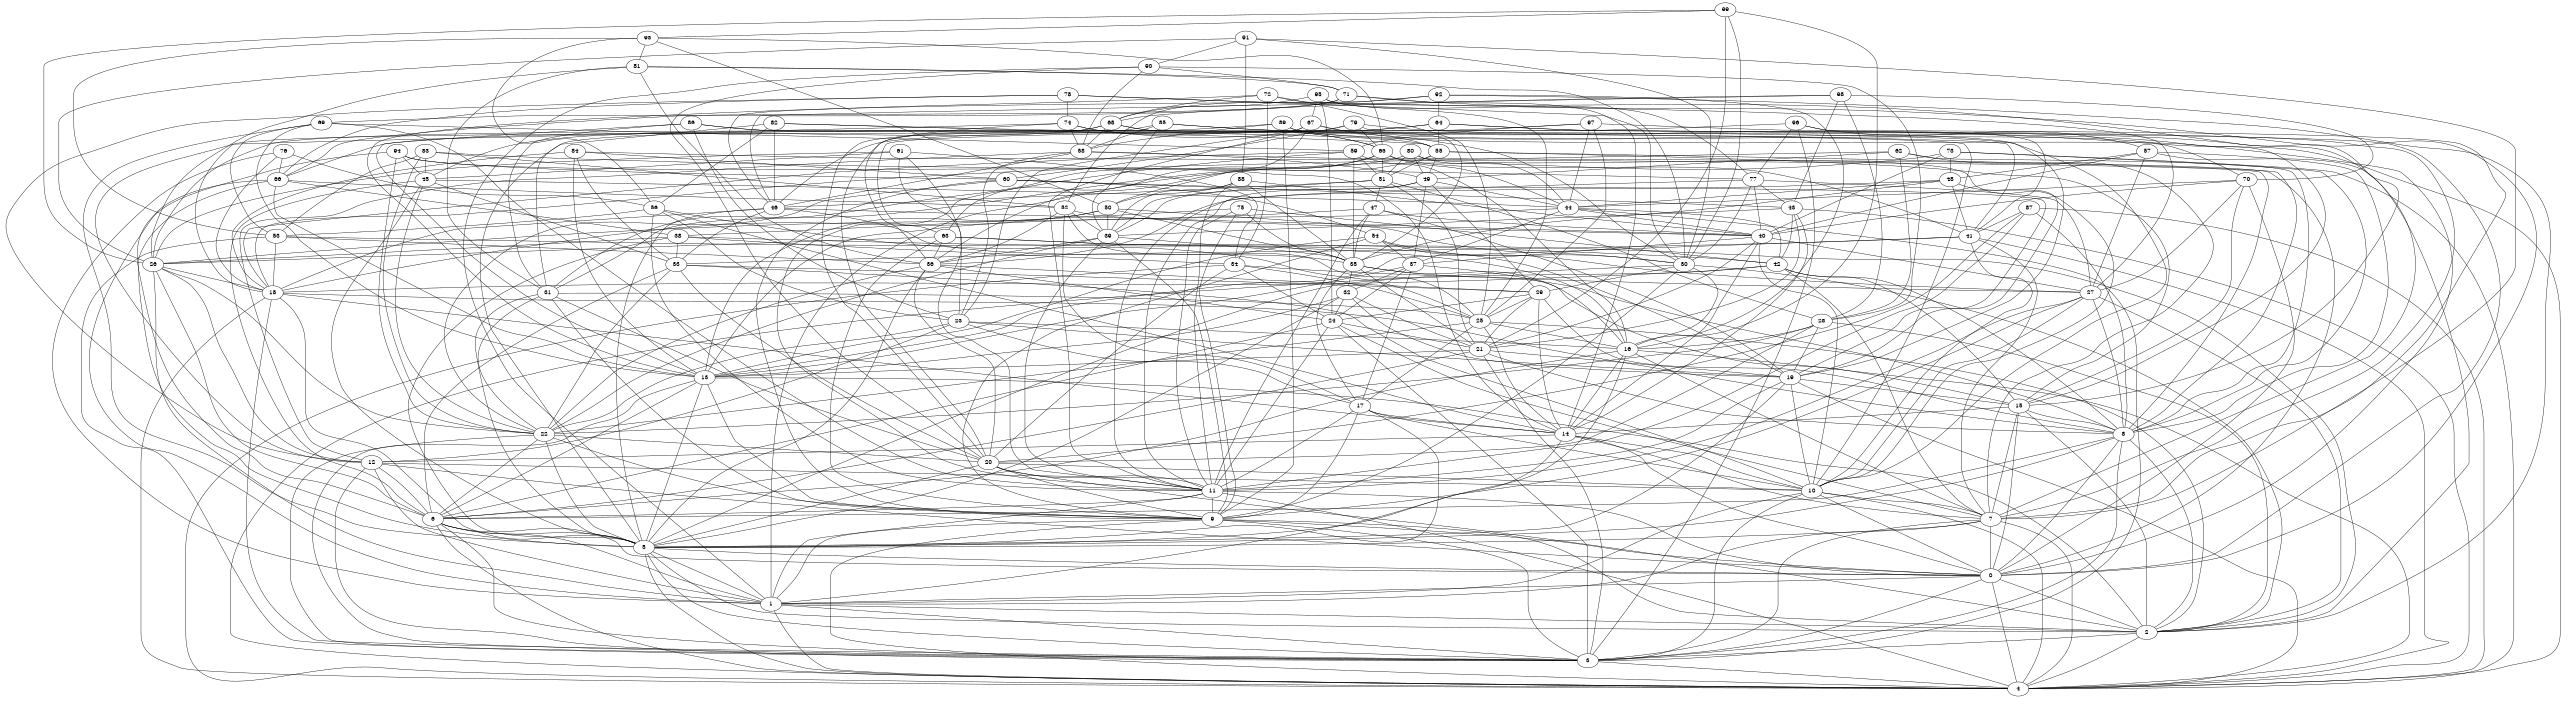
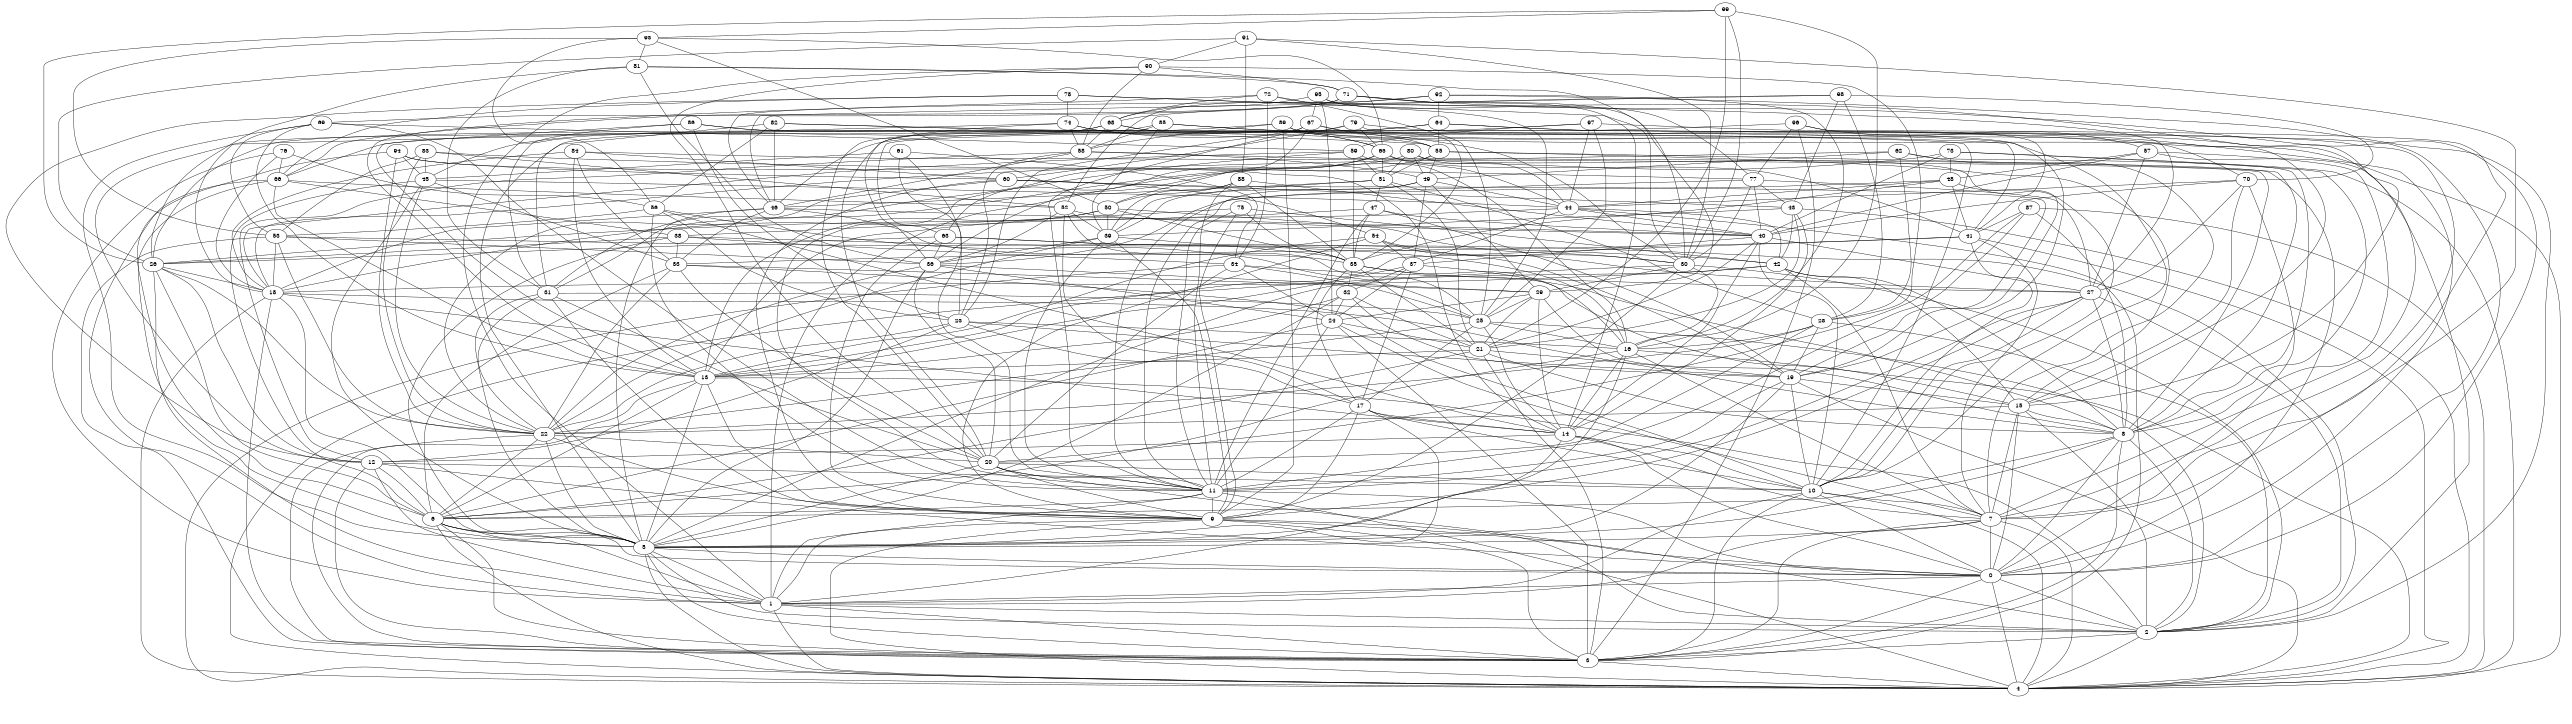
edge "61" -- "26": removed
edge "71" -- "29": added
edge "53" -- "22": added
edge "15" -- "14": now "15" -- "22"
